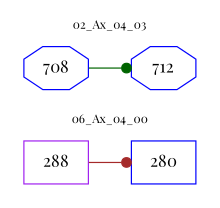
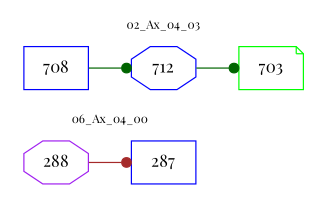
node "708": shape octagon -> box
node "703": added
node "288": shape box -> octagon
node "280": label "280" -> "287"
